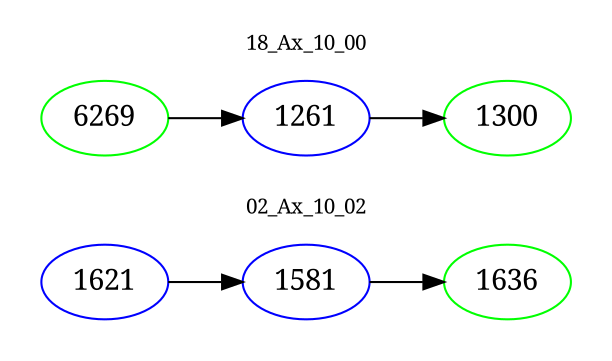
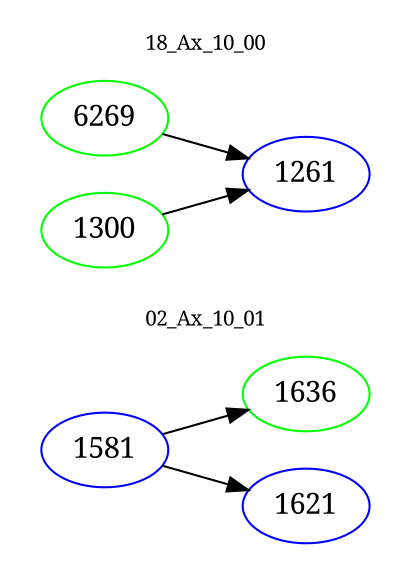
edge "1261" -> "1300": reversed
cluster "02_Ax_10_02": label "02_Ax_10_02" -> "02_Ax_10_01"
edge "1621" -> "1581": reversed
